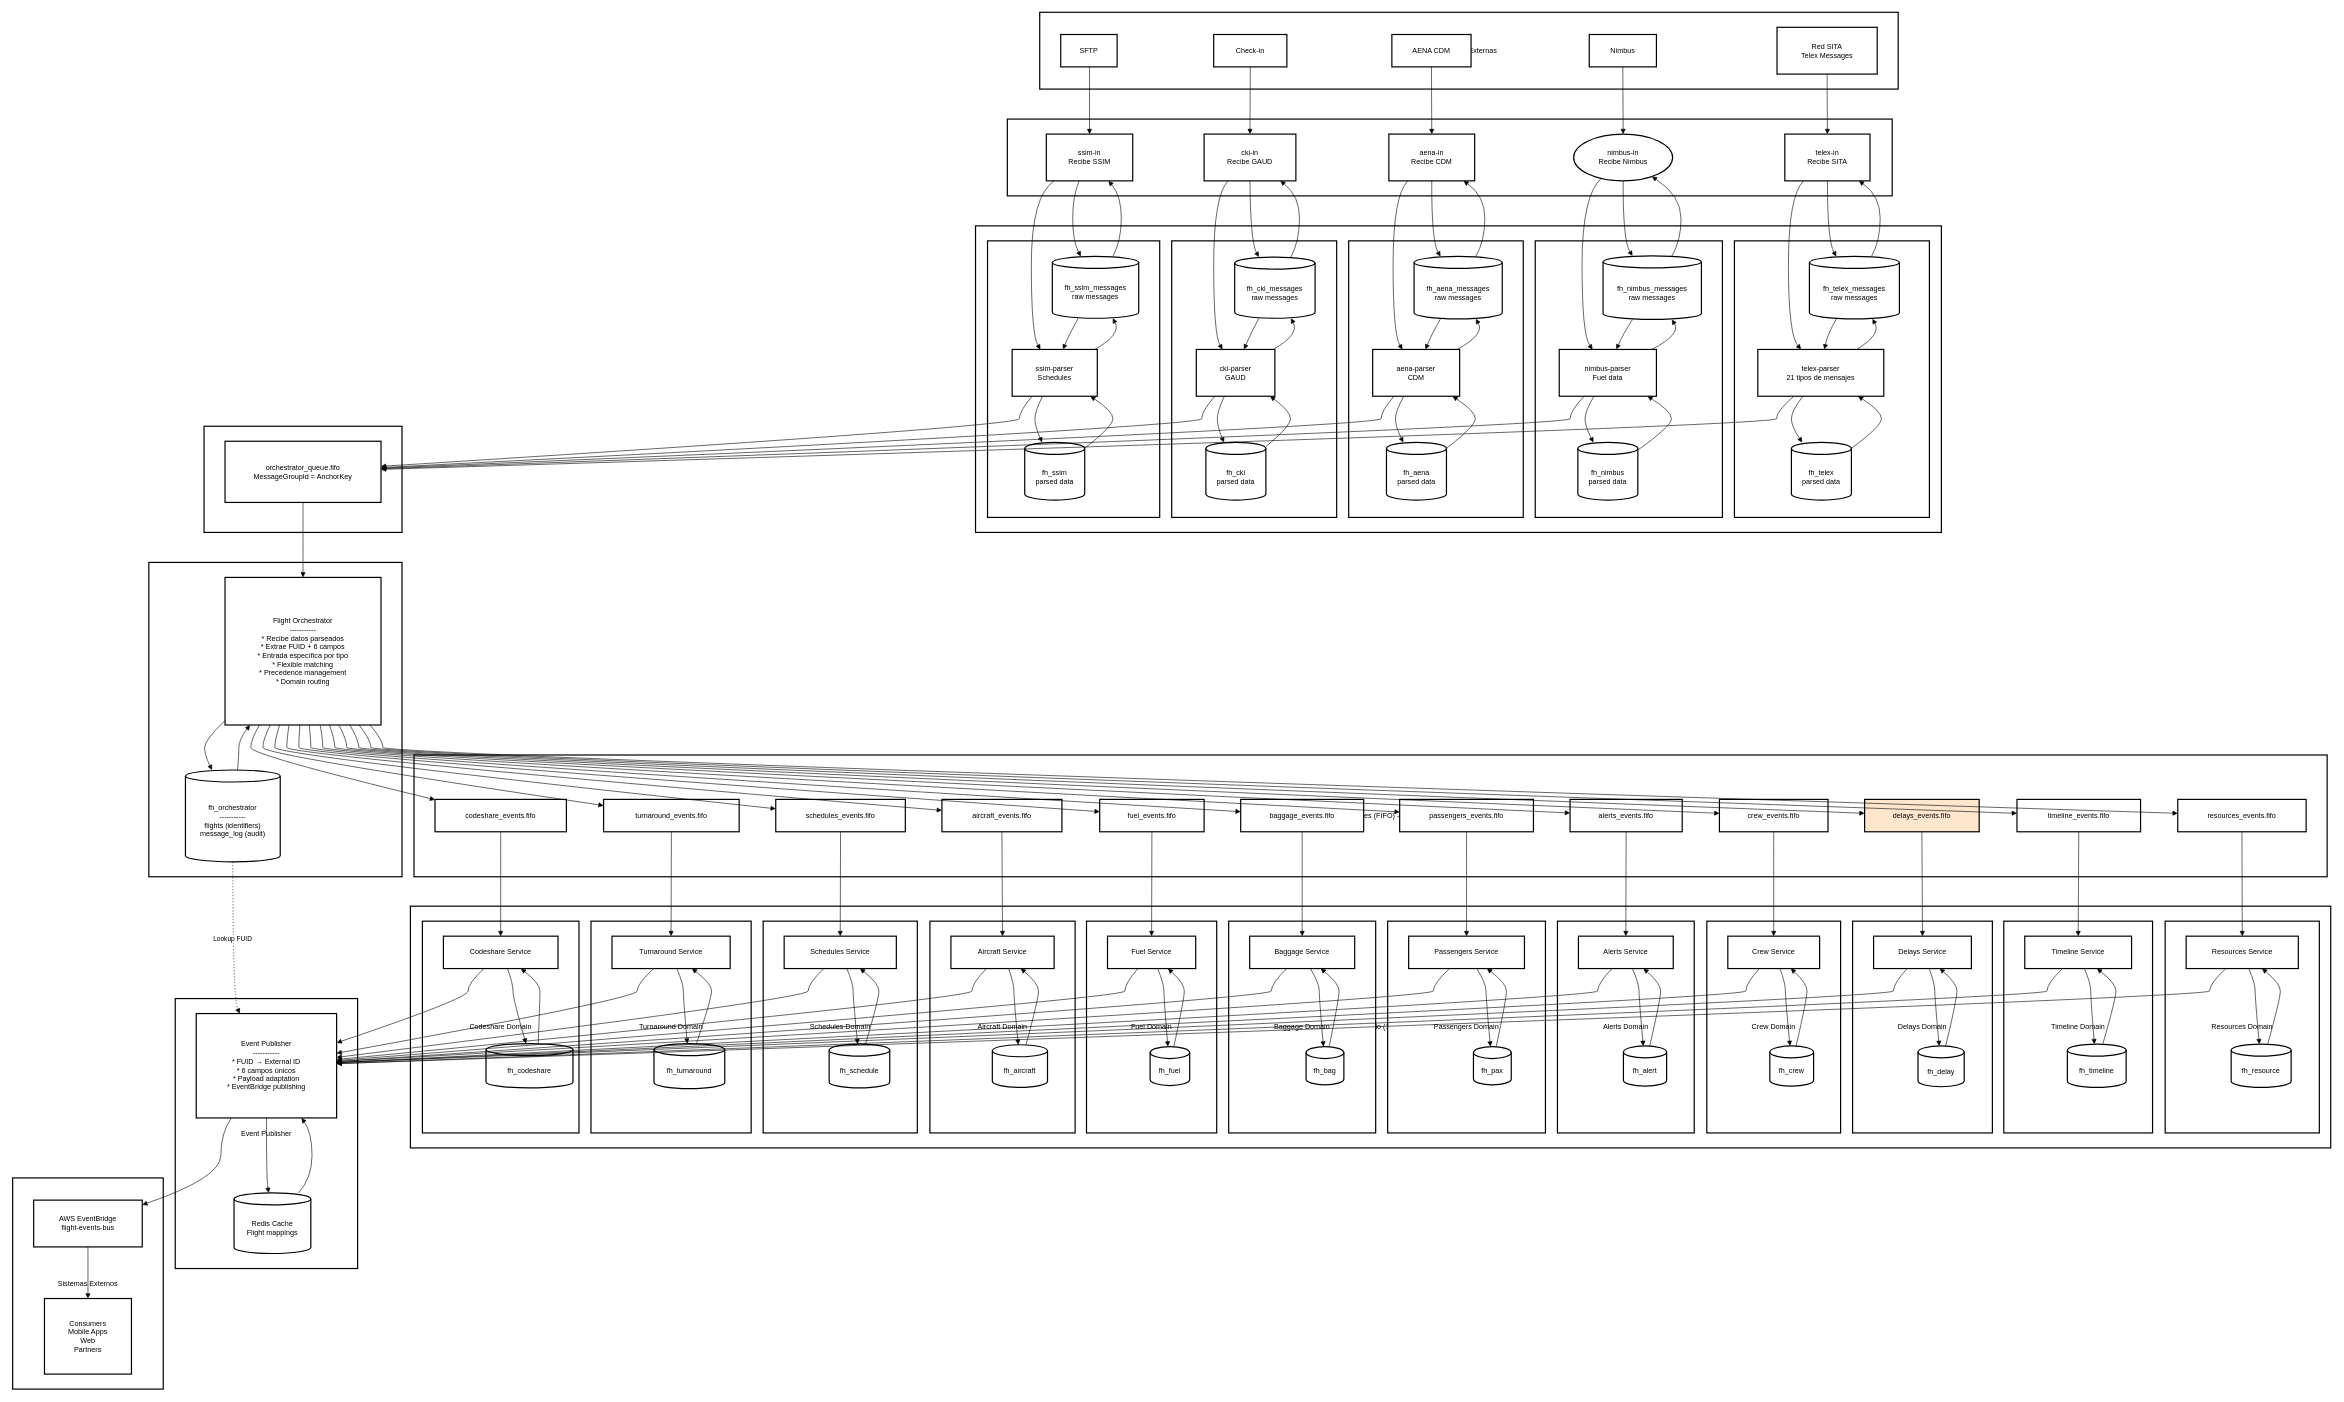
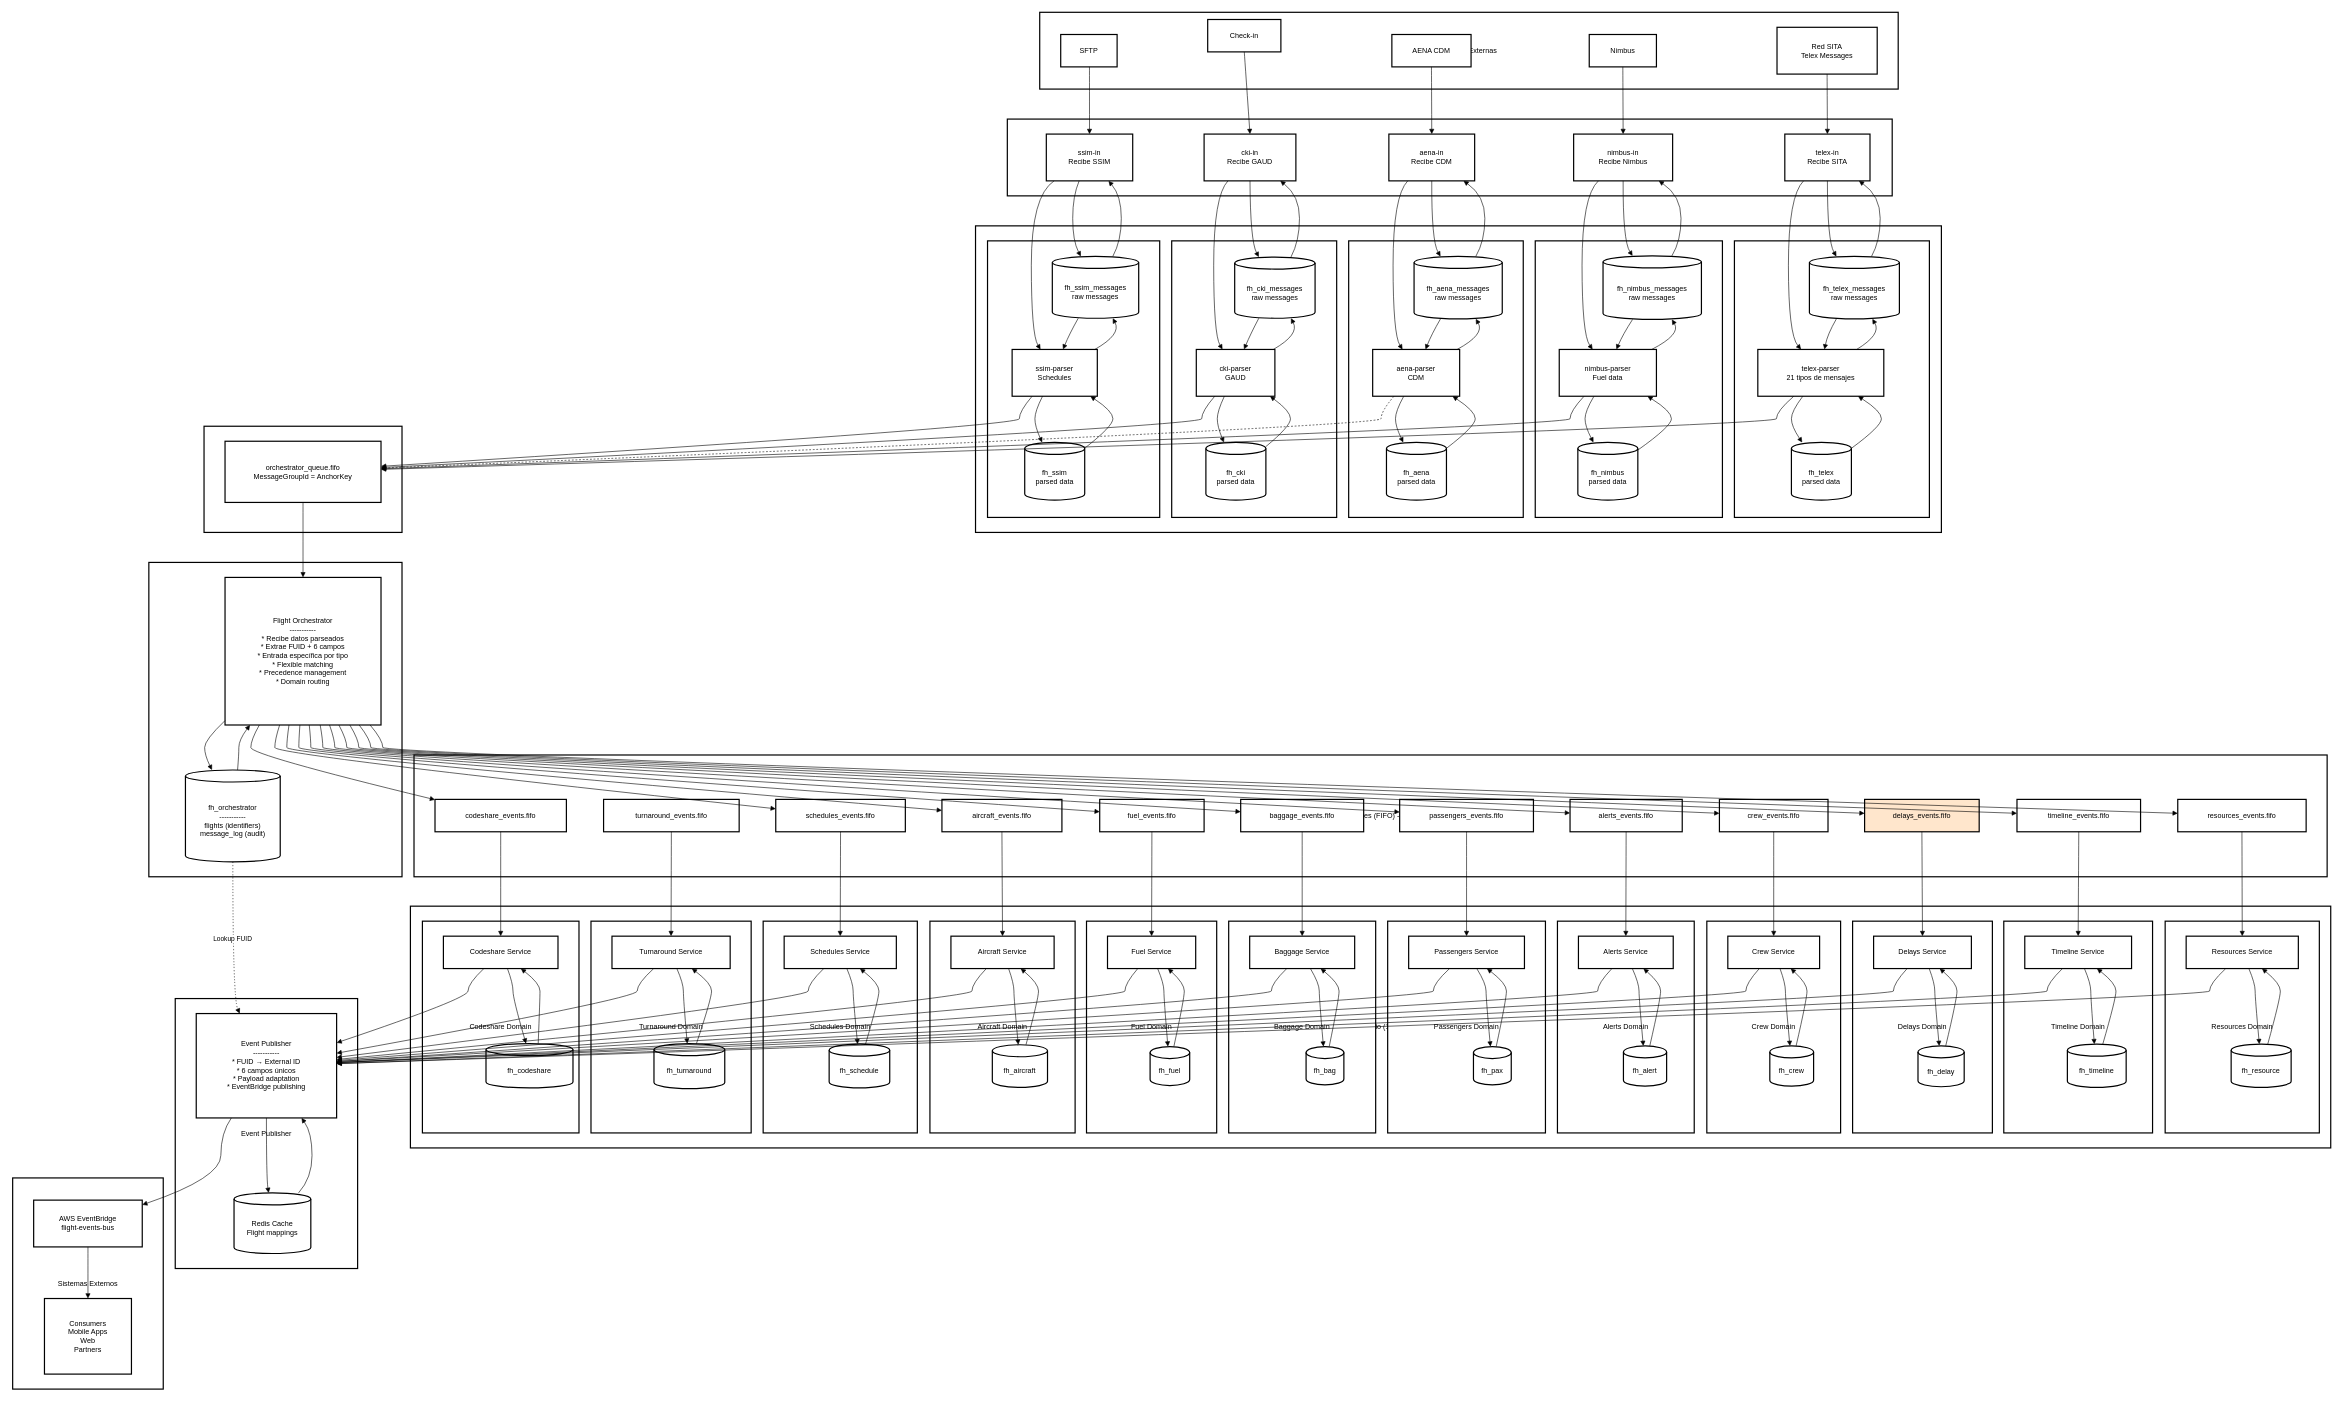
node "Check-in": moved (1250, 51) -> (1244, 36)
node "nimbus-in Recibe Nimbus": shape ellipse -> rectangle
edge "aena-parser CDM" -> "orchestrator_queue.fifo MessageGroupId = AnchorKey": style solid -> dashed
edge "Flight Orchestrator ----------- * Recibe datos parseados * Extrae FUID + 6 campos * Entrada específica por tipo * Flexible matching * Precedence management * Domain routing" -> "turnaround_events.fifo": removed
